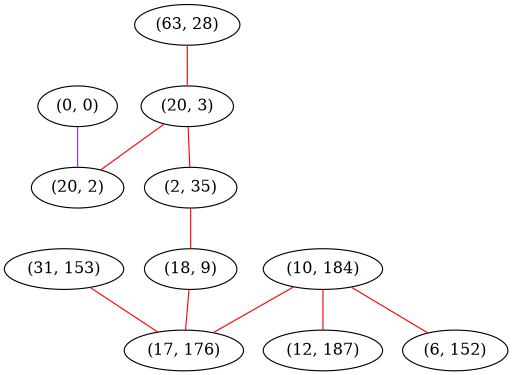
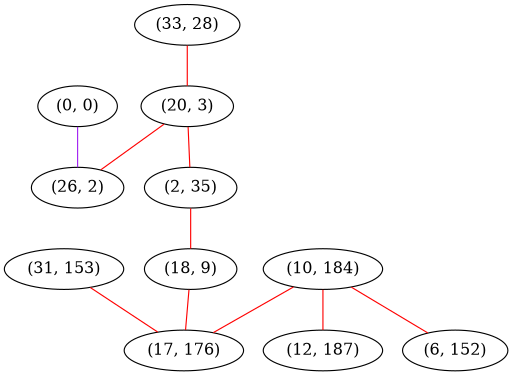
node "(63, 28)": label "(63, 28)" -> "(33, 28)"
node "(20, 2)": label "(20, 2)" -> "(26, 2)"
